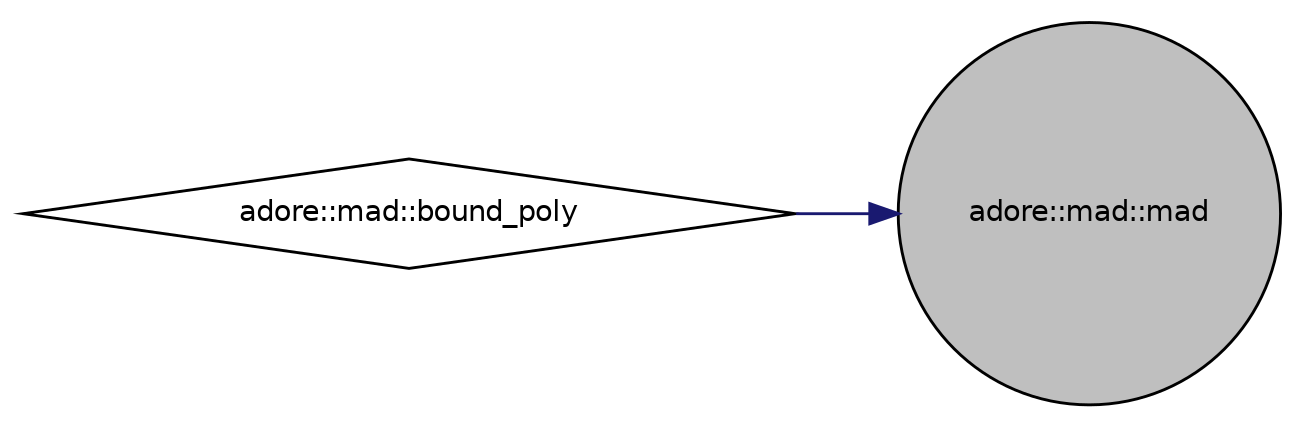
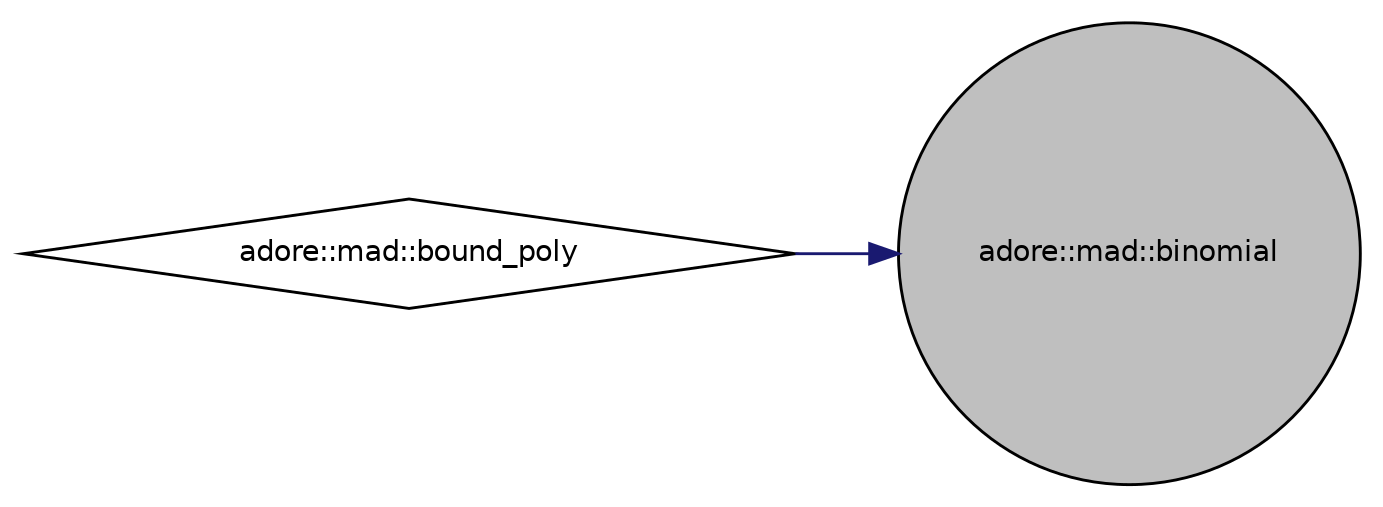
node "adore::mad::mad": label "adore::mad::mad" -> "adore::mad::binomial"
